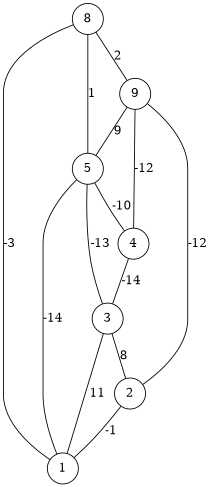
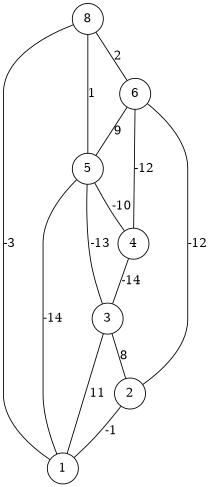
node "9": label "9" -> "6"
